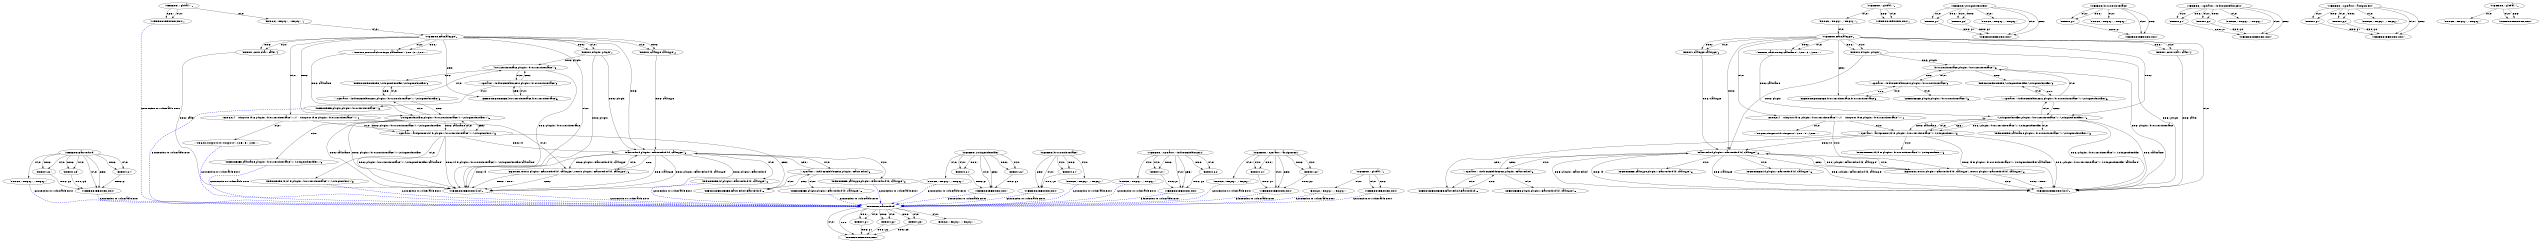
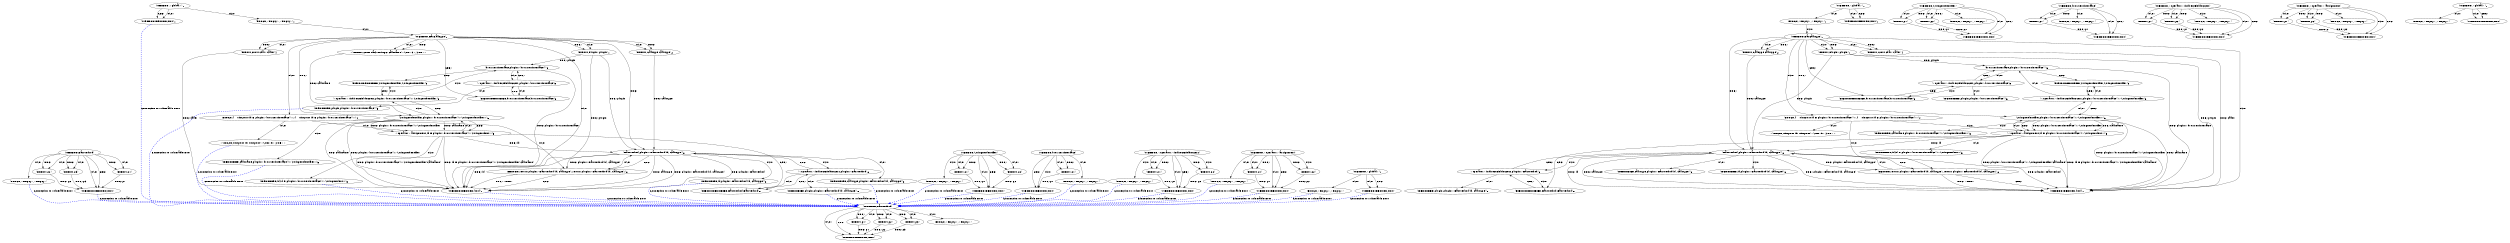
node "<(PARAM,nacl::string call_name)<SUB>3</SUB>>": removed
